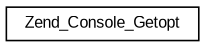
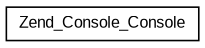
node "Zend_Console_Getopt": label "Zend_Console_Getopt" -> "Zend_Console_Console"
